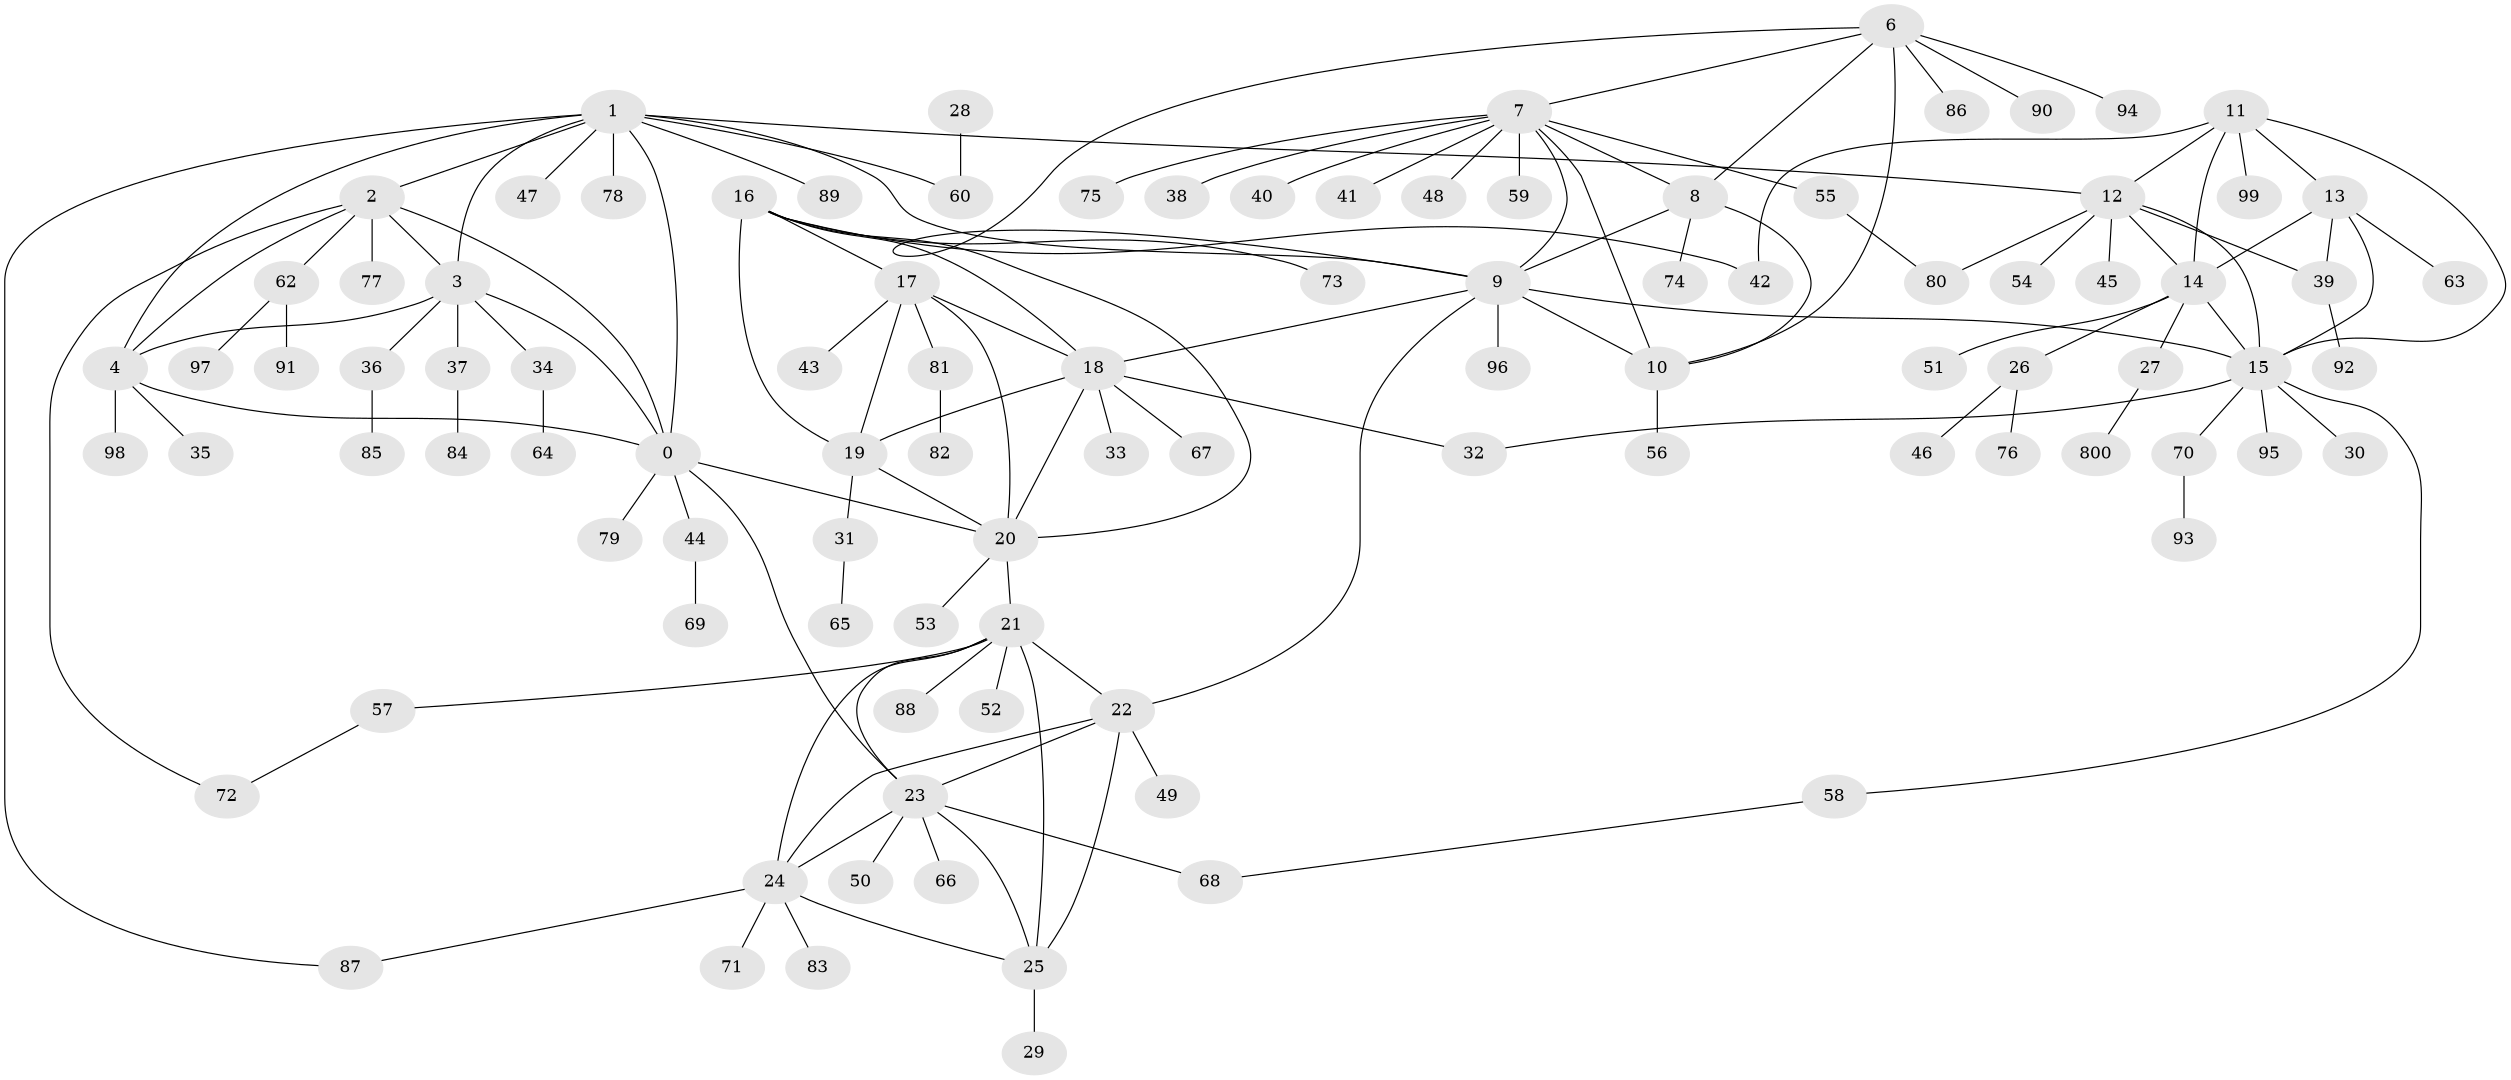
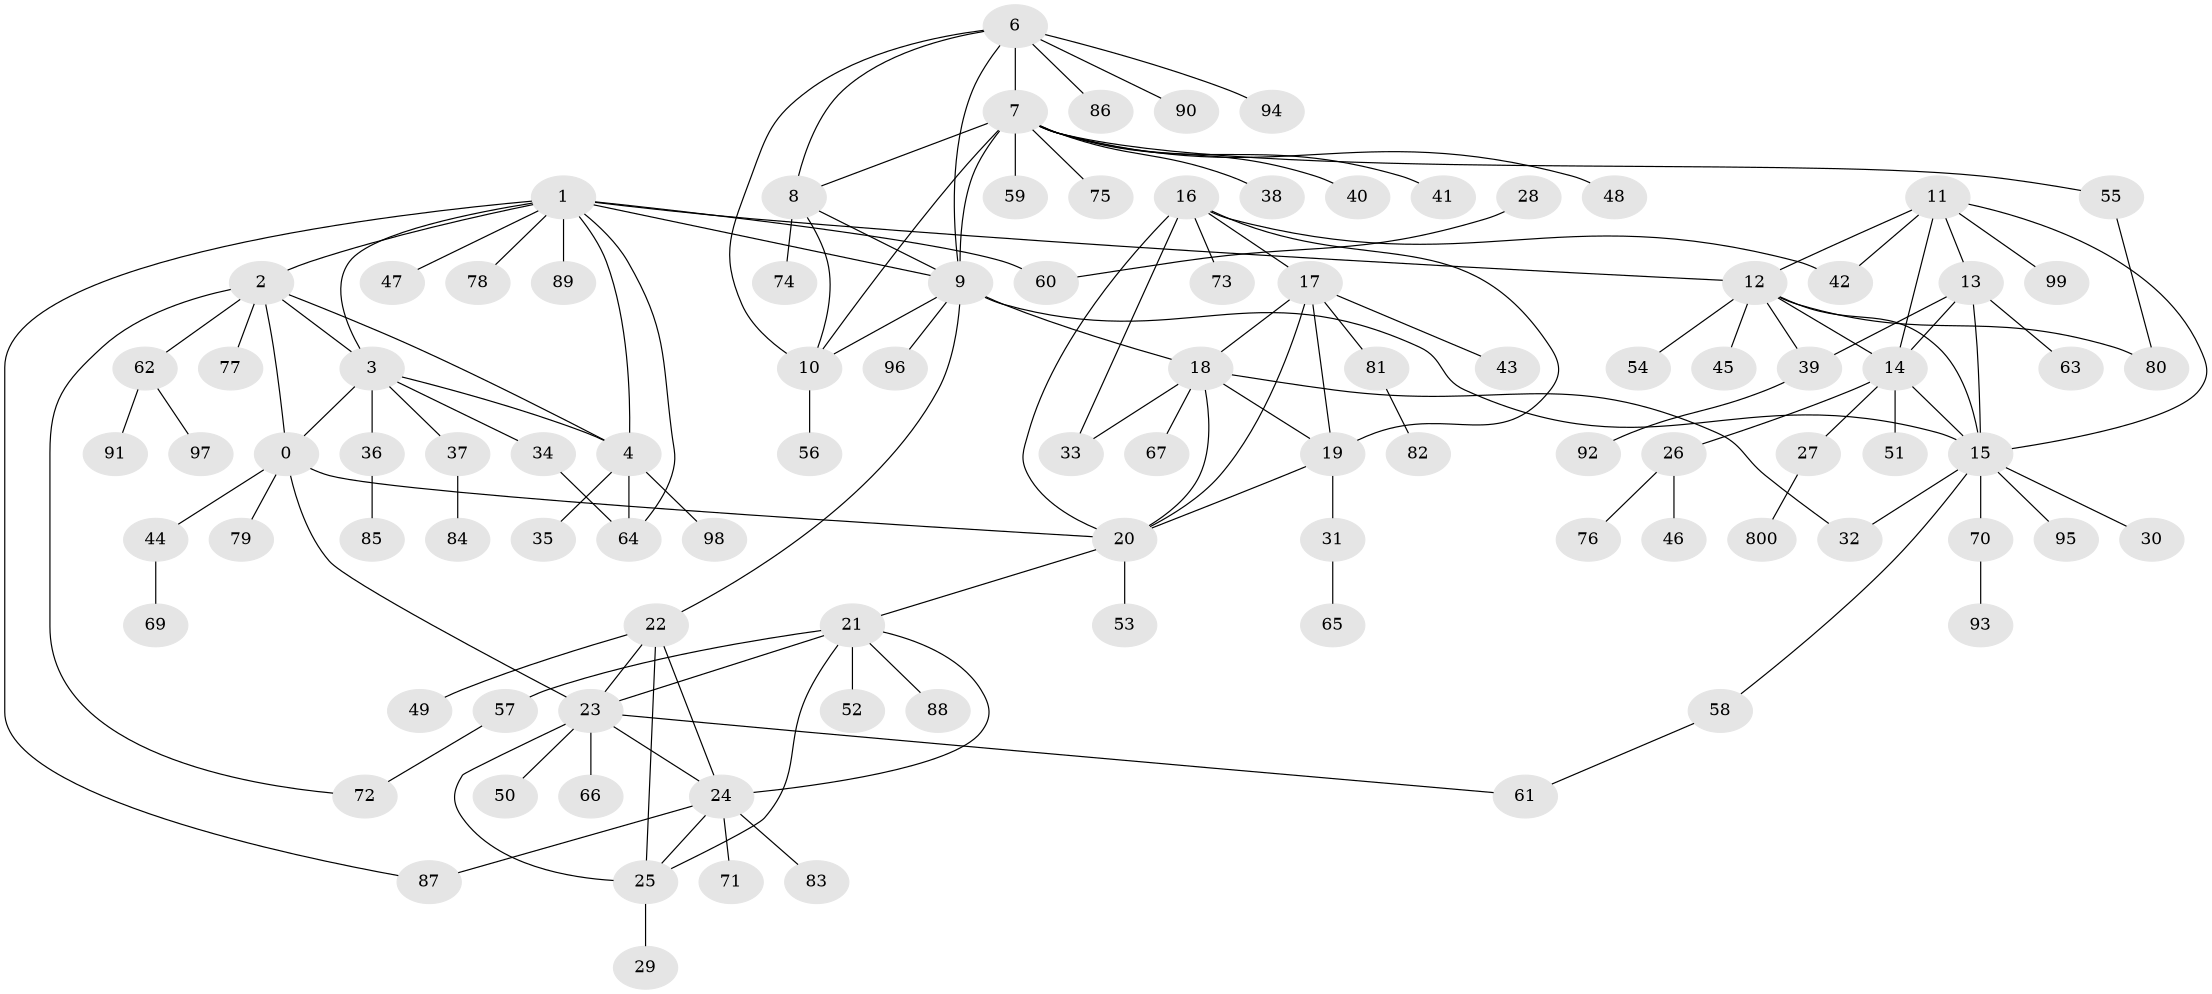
edge "16" -- "18": now "16" -- "33"
edge "1" -- "0": now "1" -- "64"
edge "4" -- "0": now "4" -- "64"
edge "21" -- "22": removed
node "68": label "68" -> "61"
